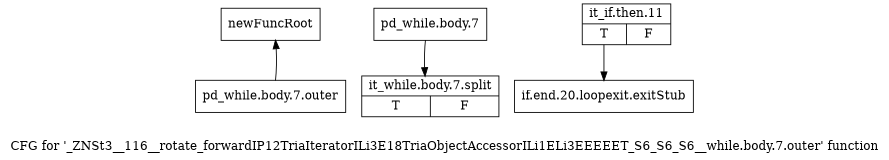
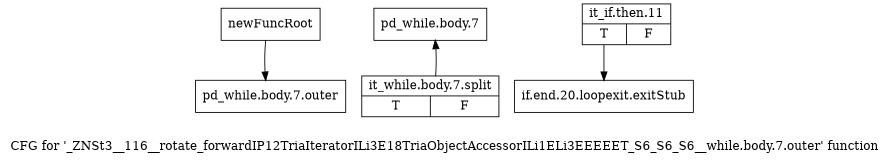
edge "pd_while.body.7" -> "it_while.body.7.split": reversed
edge "pd_while.body.7.outer" -> "newFuncRoot": reversed
